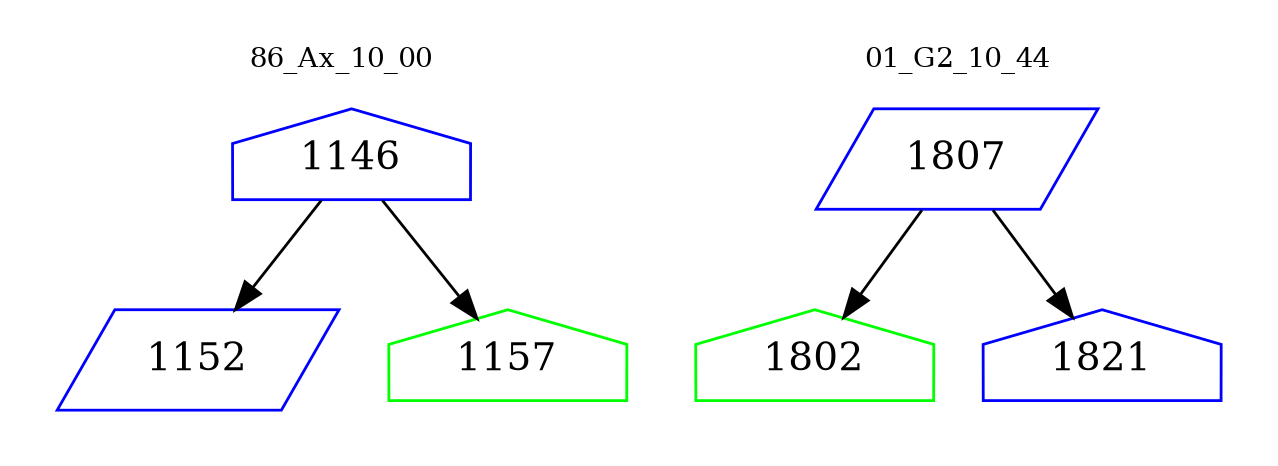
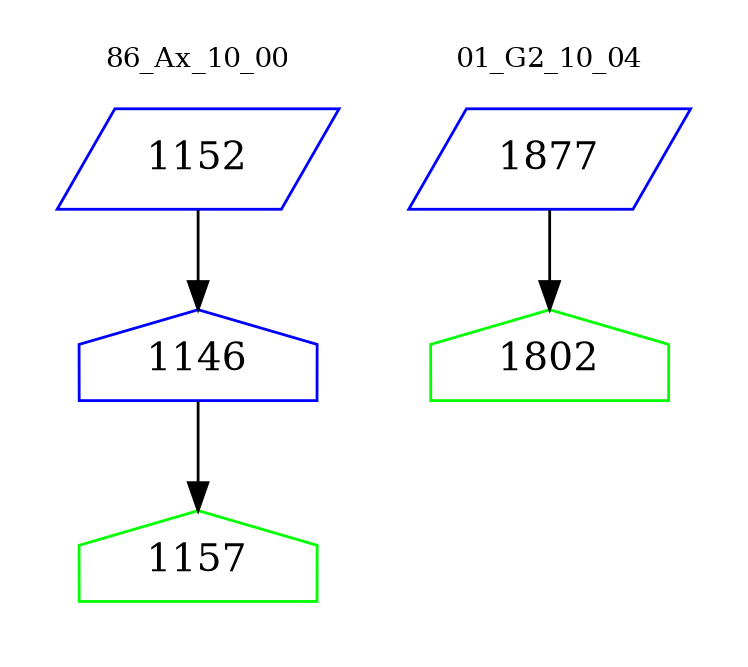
cluster "01_G2_10_44": label "01_G2_10_44" -> "01_G2_10_04"
node "1807": label "1807" -> "1877"
edge "1146" -> "1152": reversed
node "1821": removed
